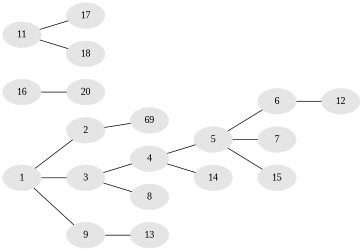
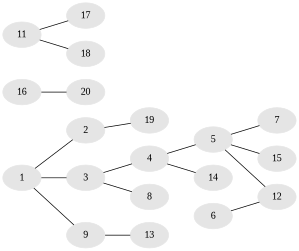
node "69": label "69" -> "19"
edge "6" -- "5": now "12" -- "5"
